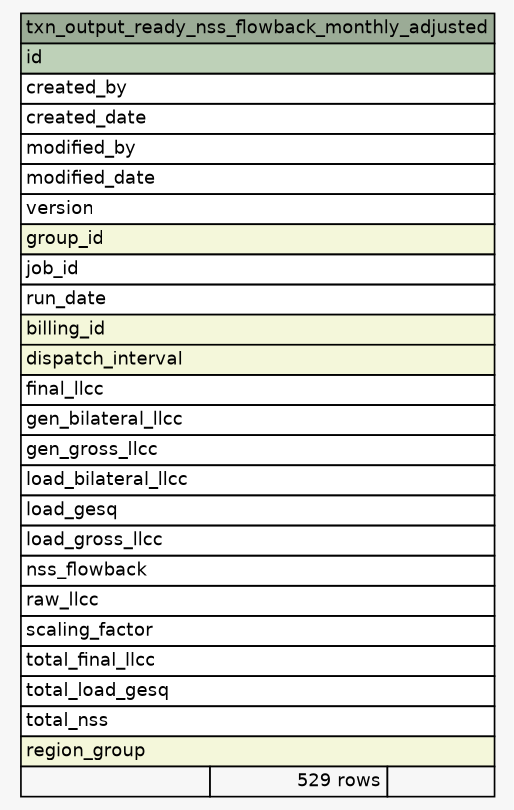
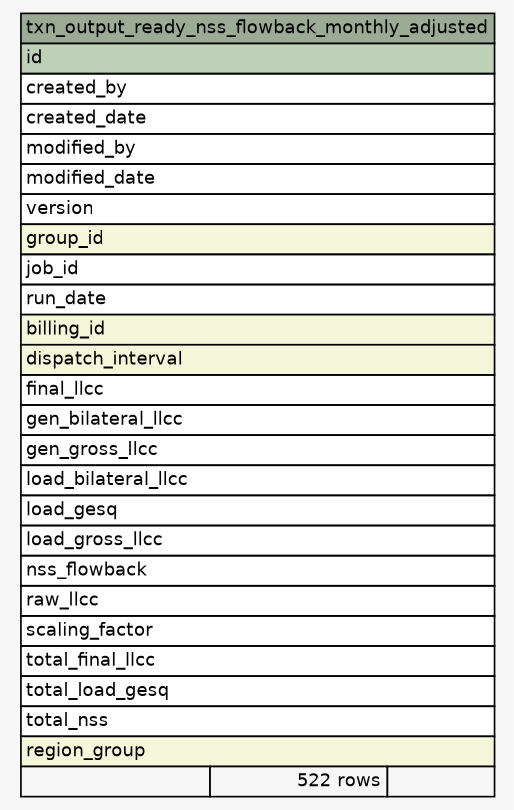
node "txn_output_ready_nss_flowback_monthly_adjusted": text "529 rows" -> "522 rows"
